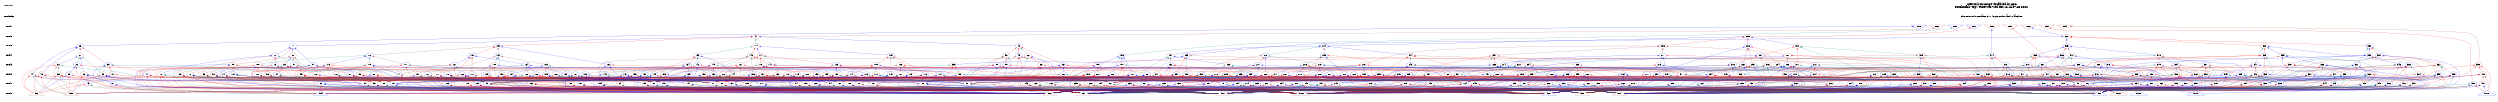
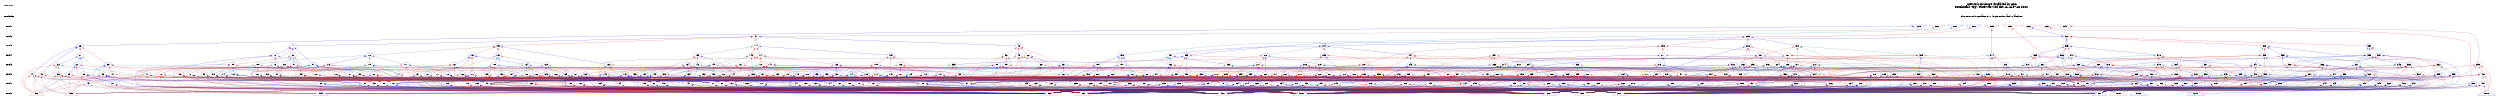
edge "308" -> "305": now "324" -> "305"
edge "273" -> "390": now "53" -> "390"
edge "255" -> "361": now "i_2_" -> "361"
